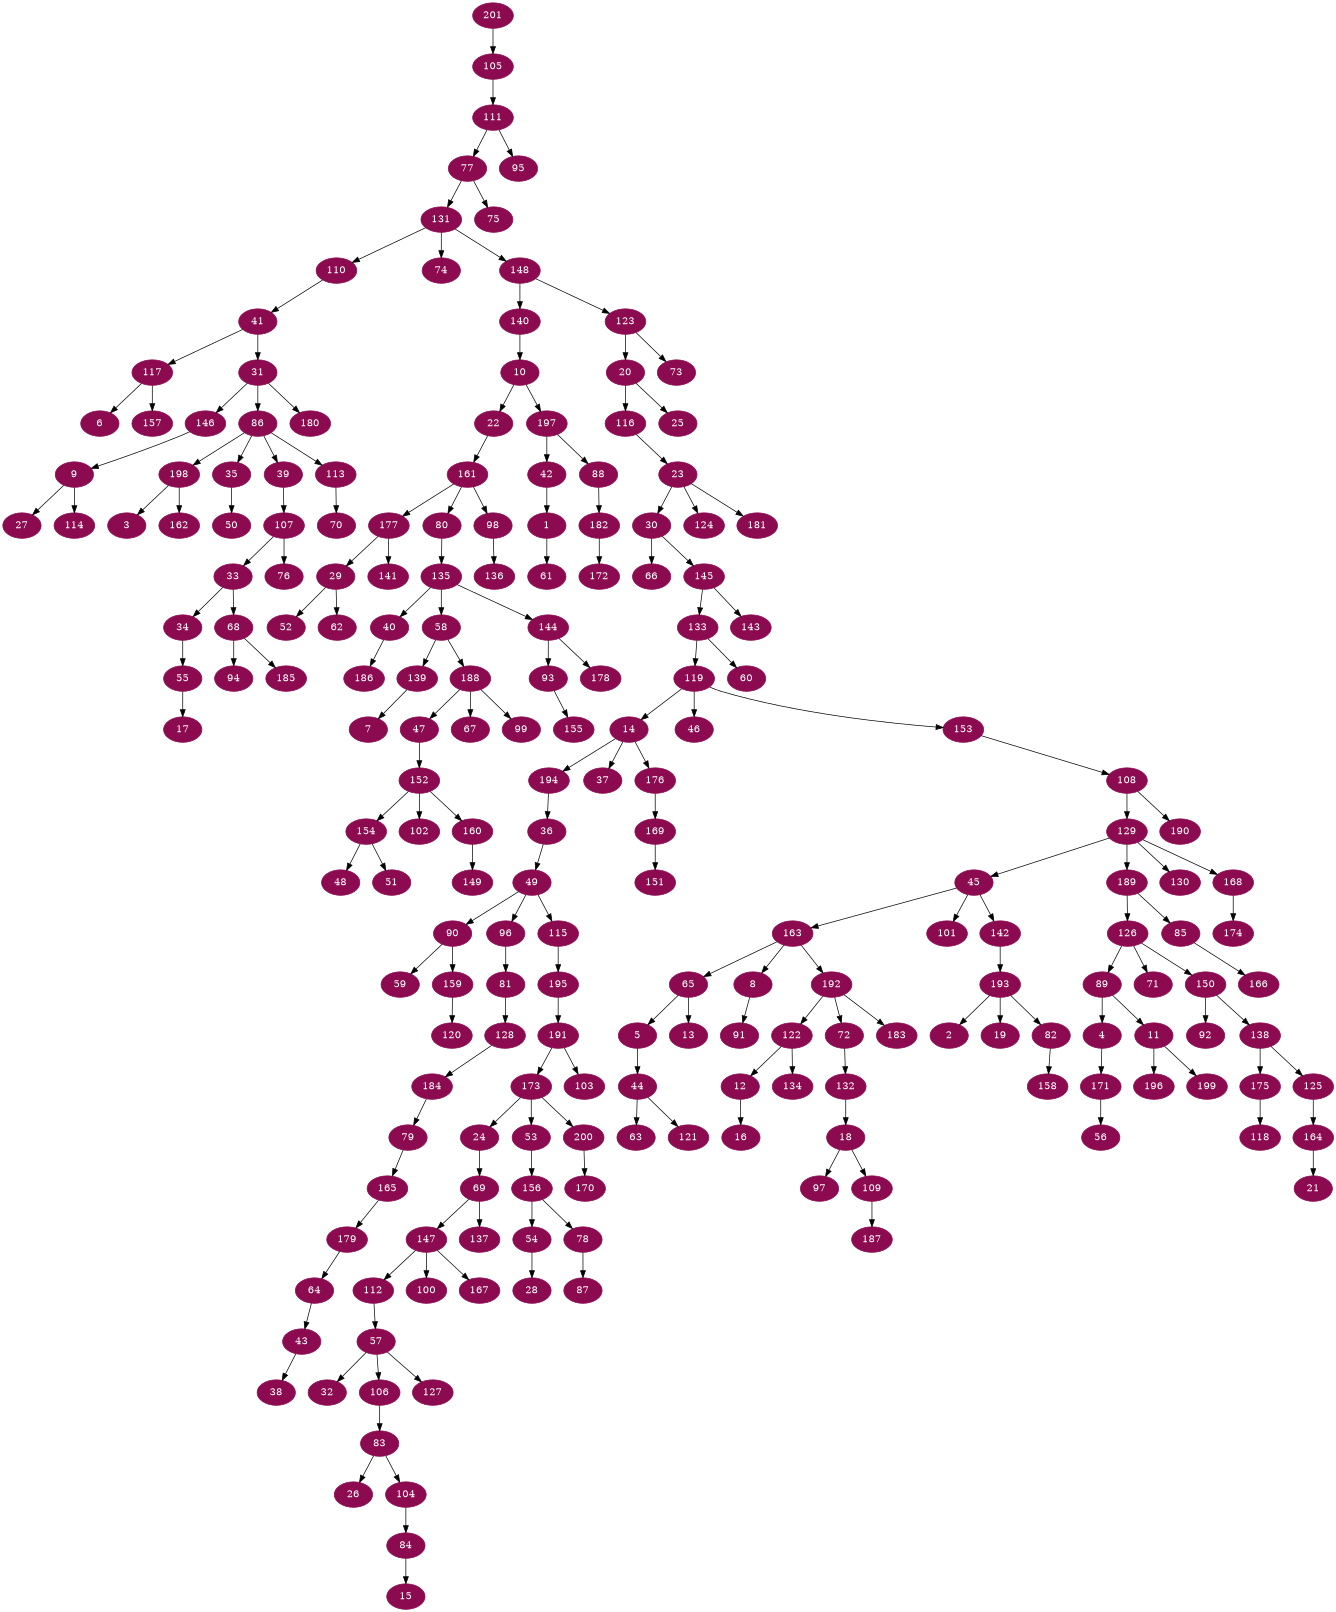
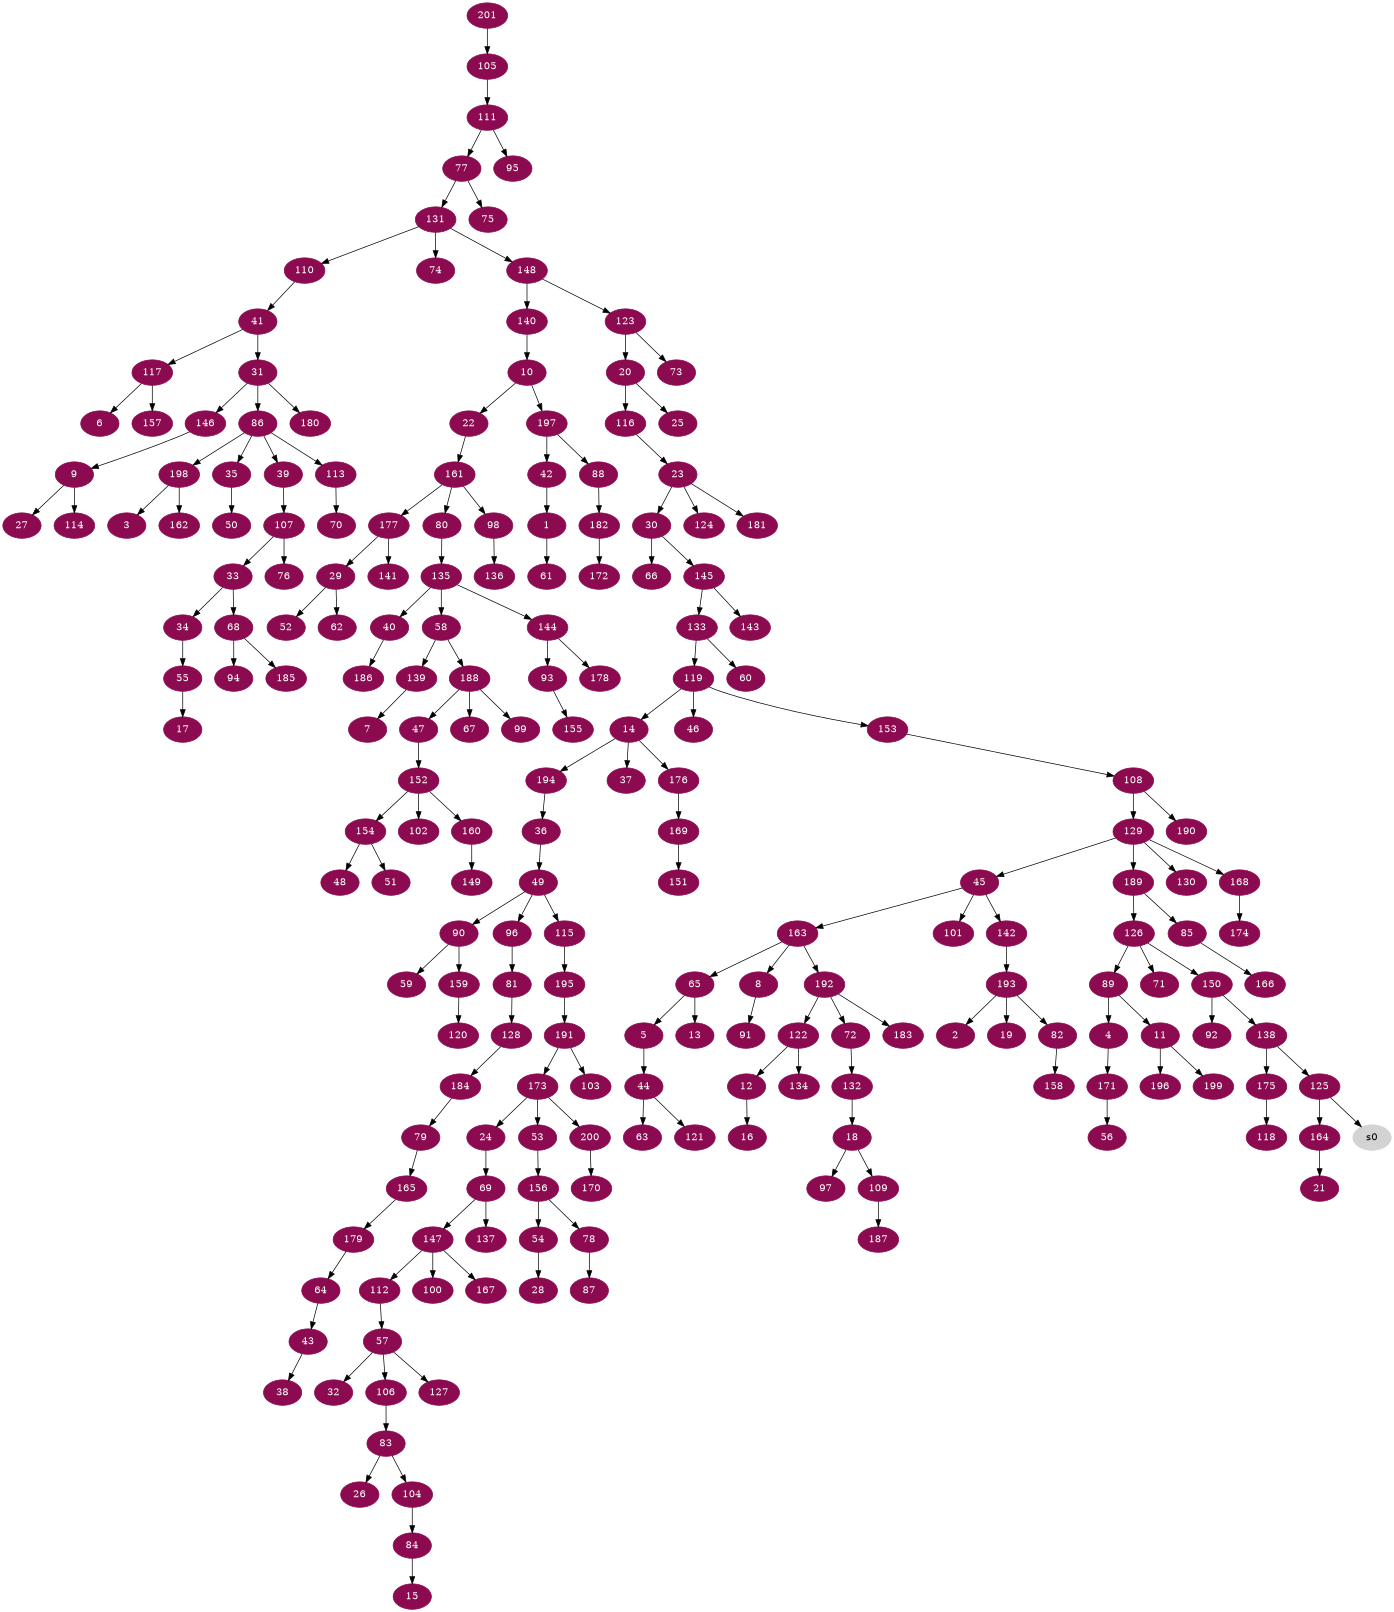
node "s0": added
